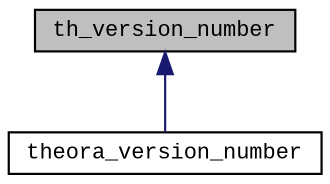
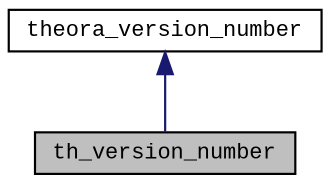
edge "theora_version_number" -> "th_version_number": reversed
